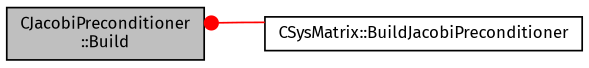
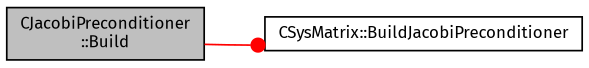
edge "CSysMatrix::BuildJacobiPreconditioner" -> "CJacobiPreconditioner ::Build": reversed
